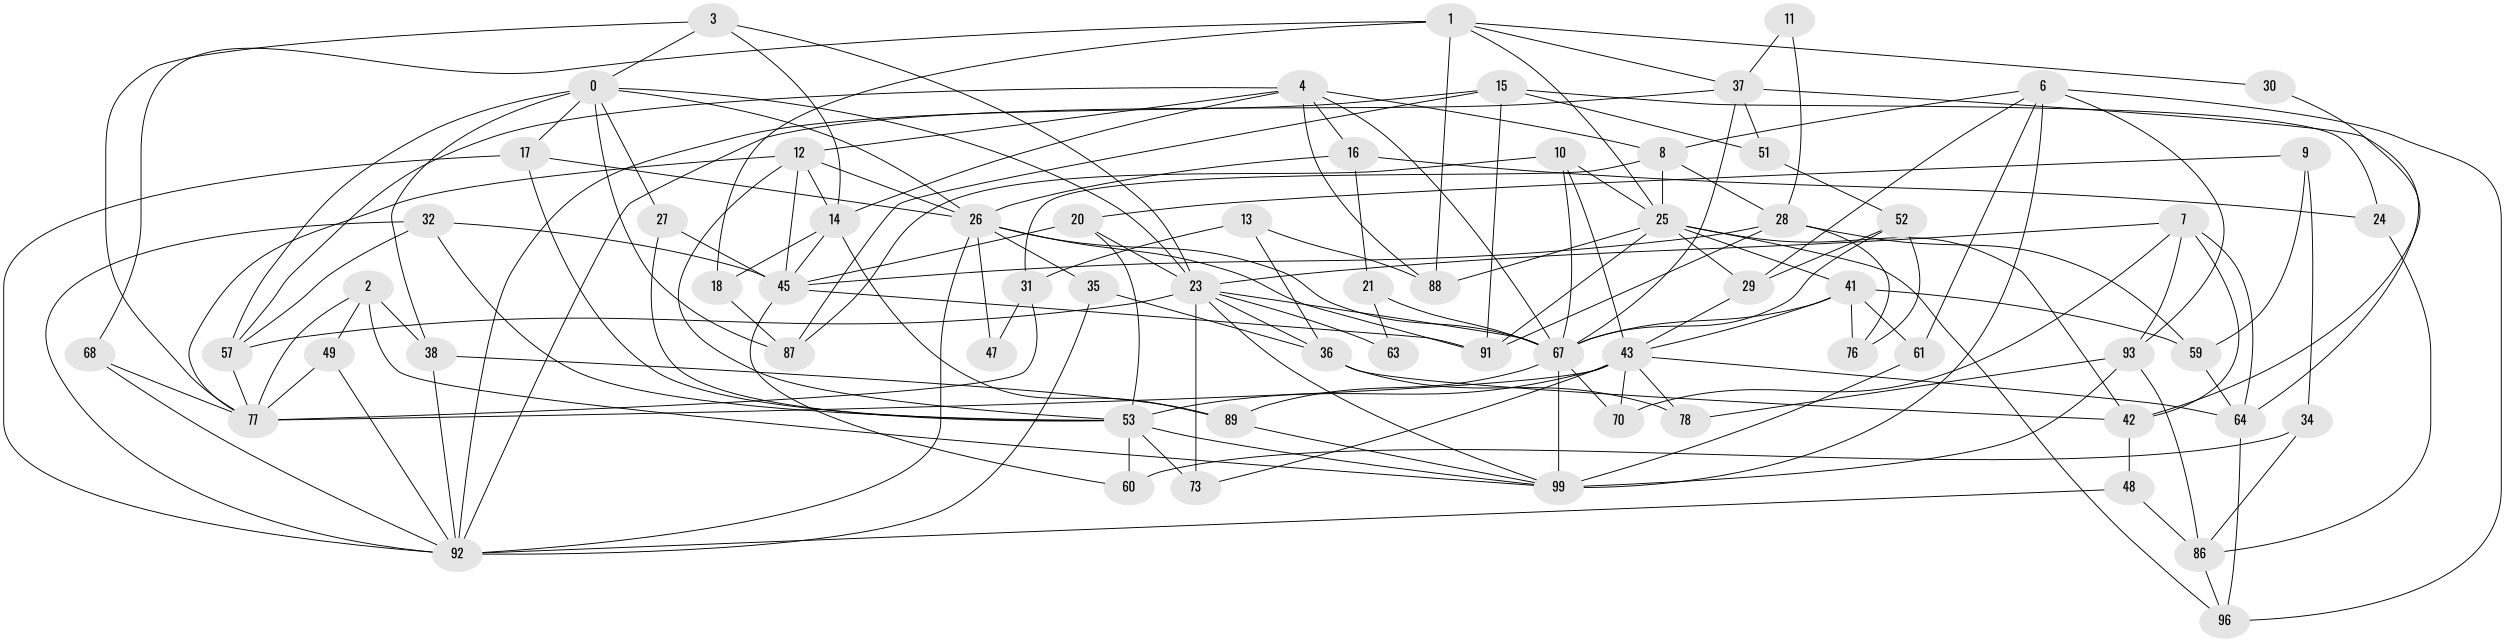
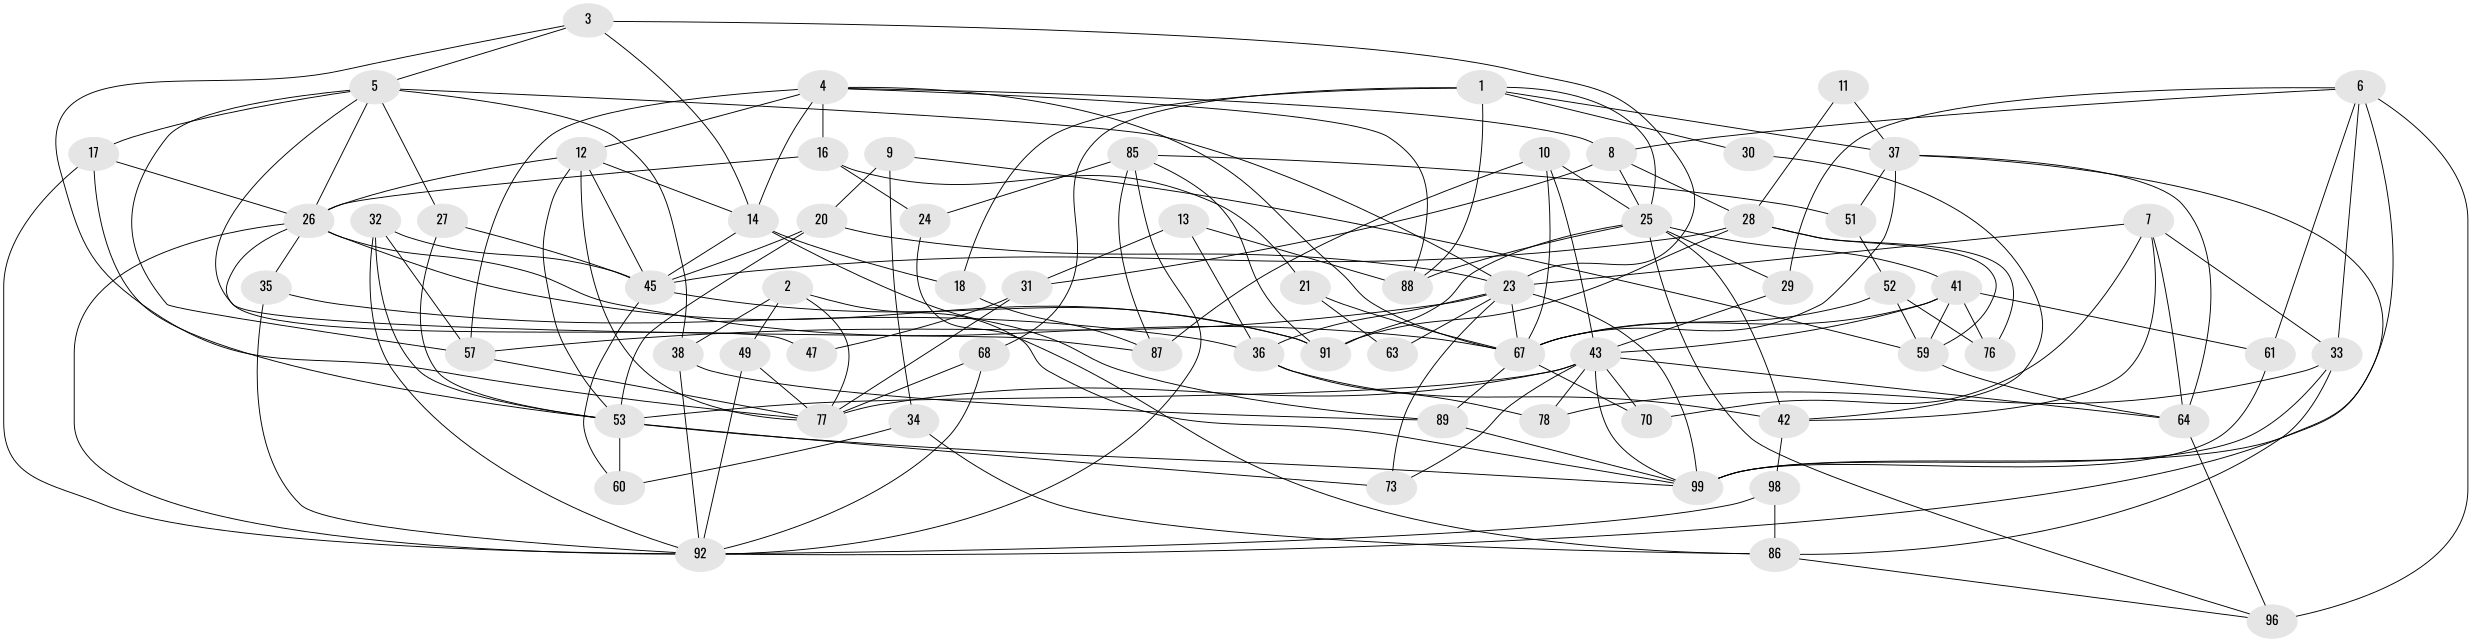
node "0": label "0" -> "5"
node "15": label "15" -> "85"
edge "52" -- "29": now "52" -- "59"
node "93": label "93" -> "33"
edge "67" -- "99": now "43" -- "99"
node "48": label "48" -> "98"
